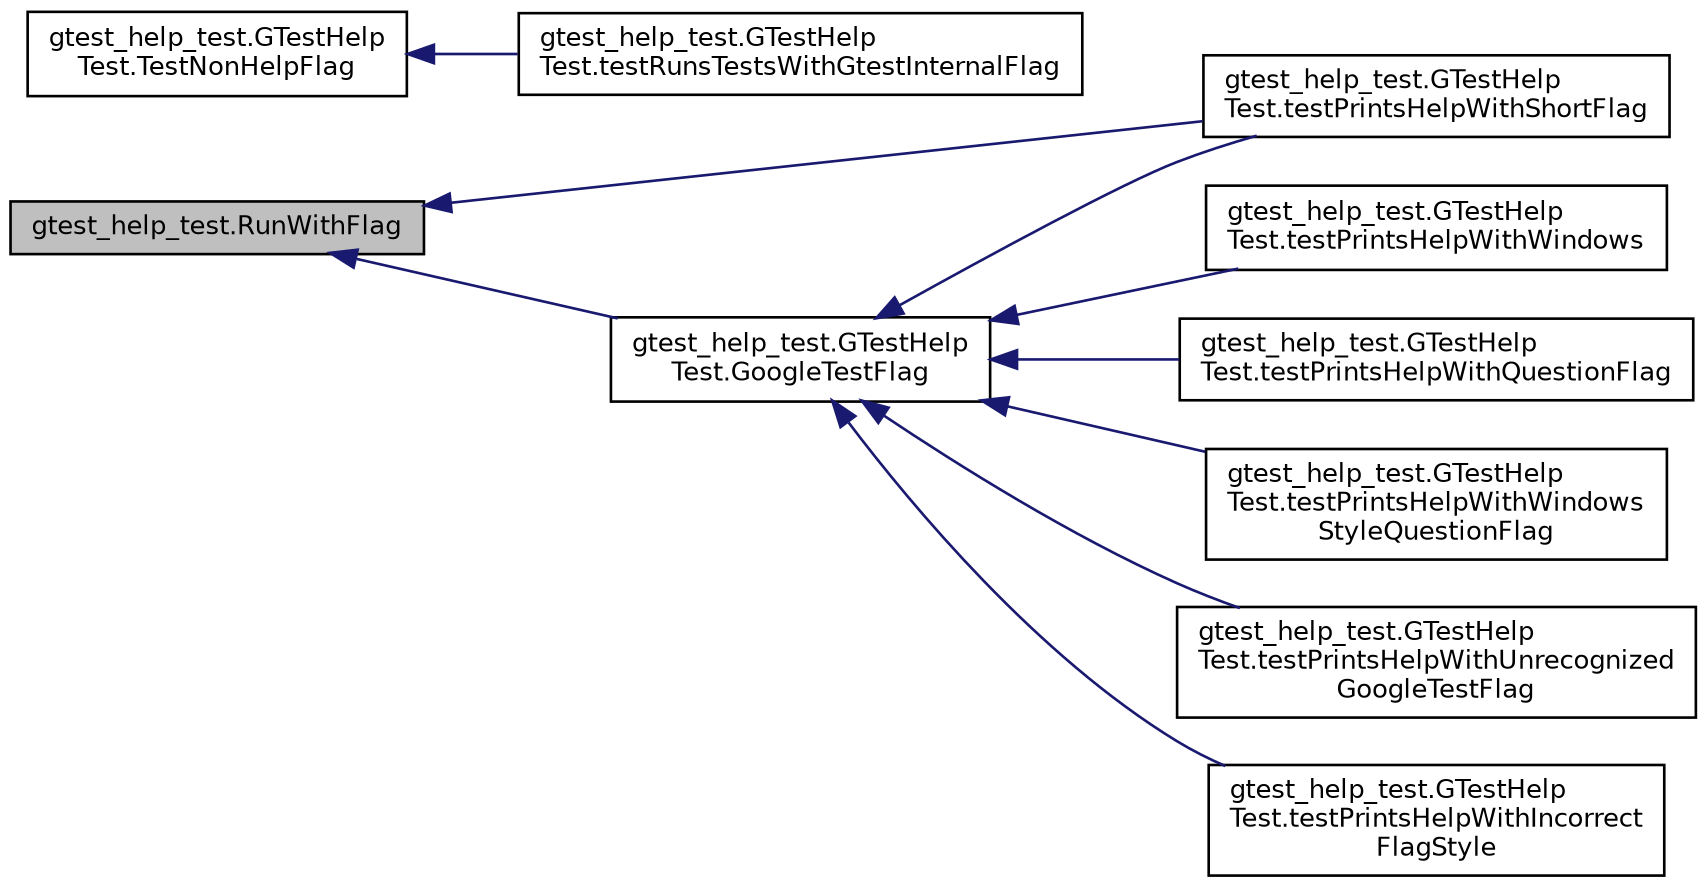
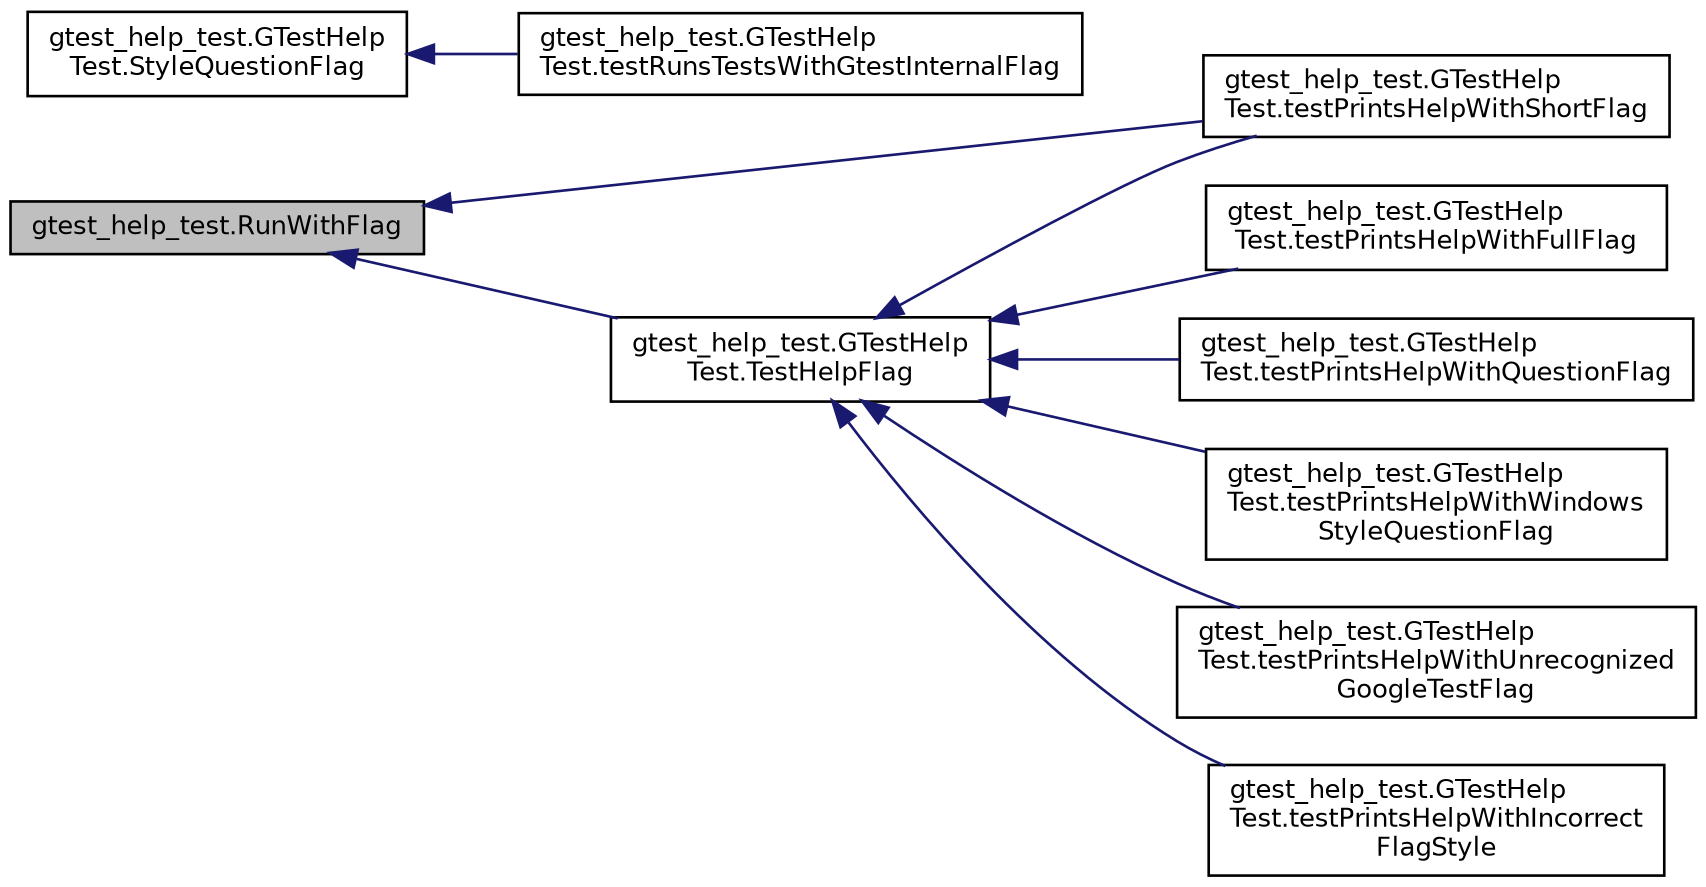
node "gtest_help_test.GTestHelp Test.TestNonHelpFlag": label "gtest_help_test.GTestHelp Test.TestNonHelpFlag" -> "gtest_help_test.GTestHelp Test.StyleQuestionFlag"
node "gtest_help_test.GTestHelp Test.testPrintsHelpWithWindows": label "gtest_help_test.GTestHelp Test.testPrintsHelpWithWindows" -> "gtest_help_test.GTestHelp Test.testPrintsHelpWithFullFlag"
node "gtest_help_test.GTestHelp Test.GoogleTestFlag": label "gtest_help_test.GTestHelp Test.GoogleTestFlag" -> "gtest_help_test.GTestHelp Test.TestHelpFlag"
